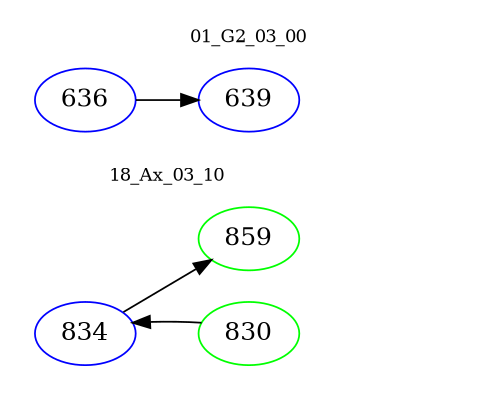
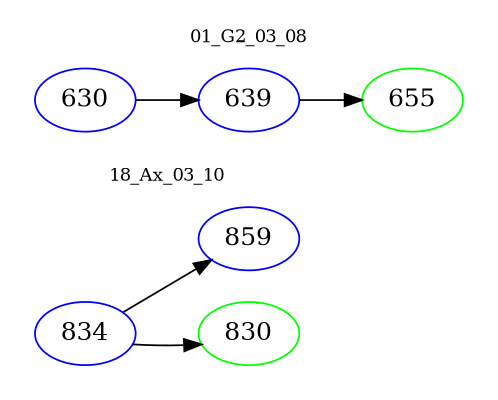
cluster "01_G2_03_00": label "01_G2_03_00" -> "01_G2_03_08"
node "636": label "636" -> "630"
node "655": added
node "859": color green -> blue
edge "830" -> "834": reversed
